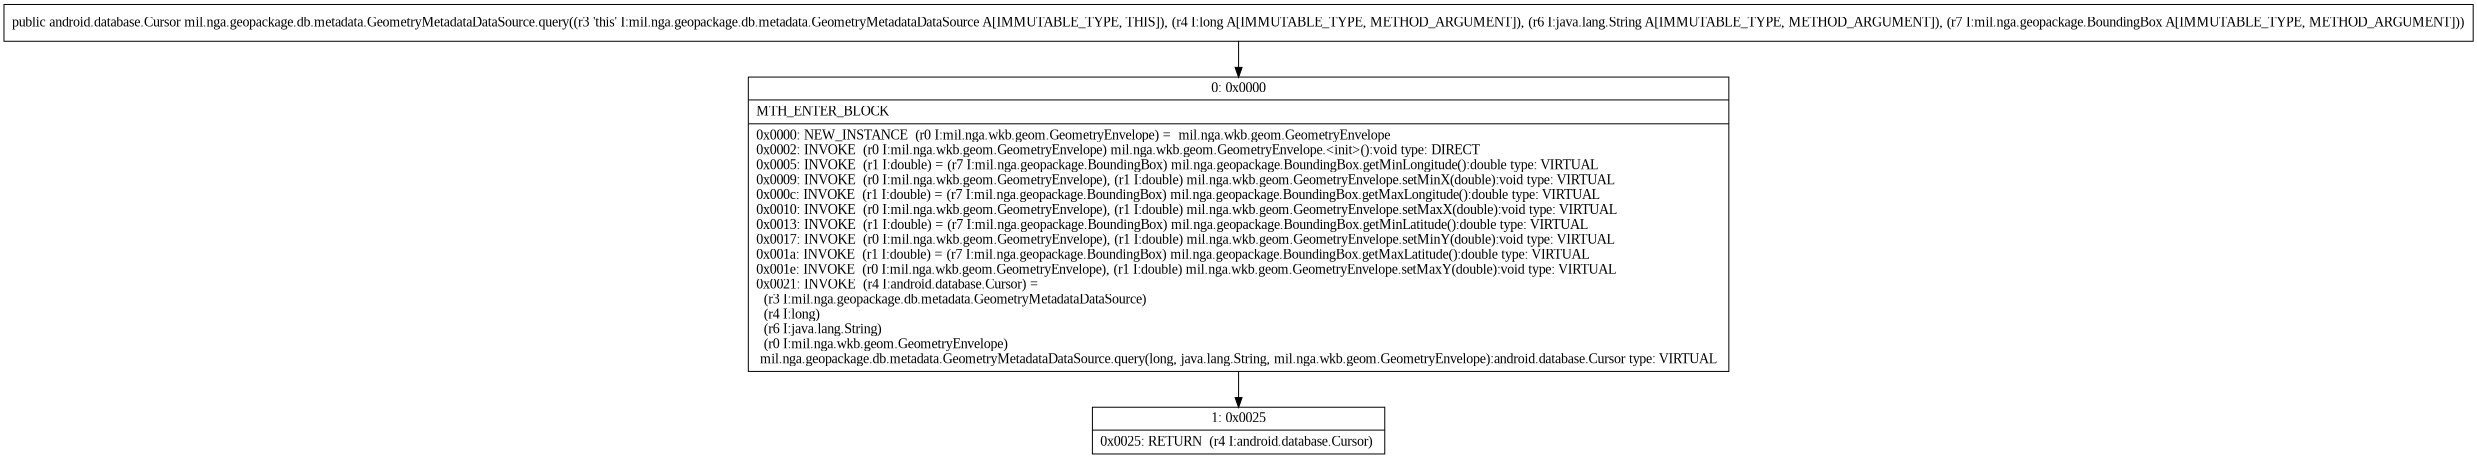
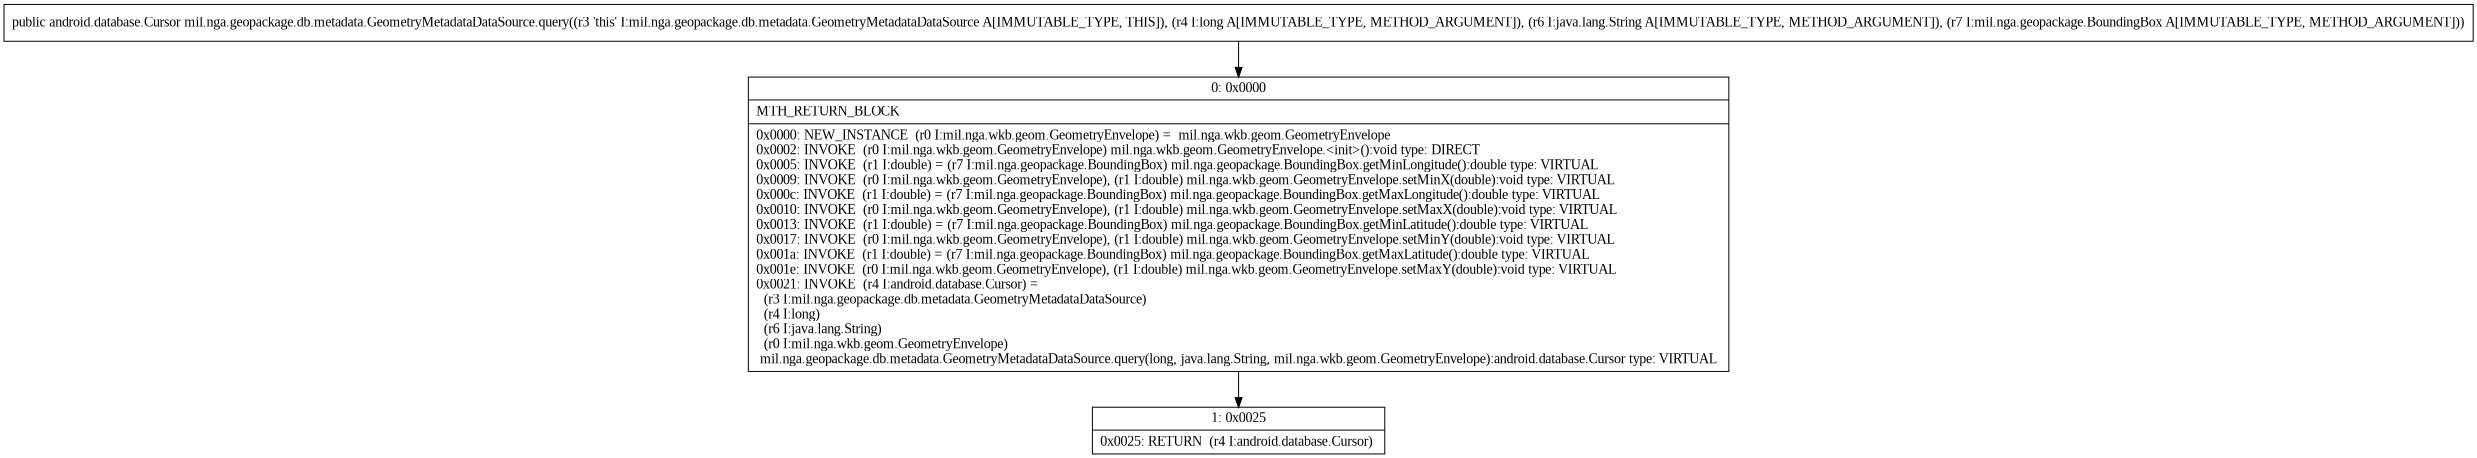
node "0: 0x0000": text "MTH_ENTER_BLOCK" -> "MTH_RETURN_BLOCK"
